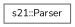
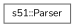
node "s21::Parser": label "s21::Parser" -> "s51::Parser"
